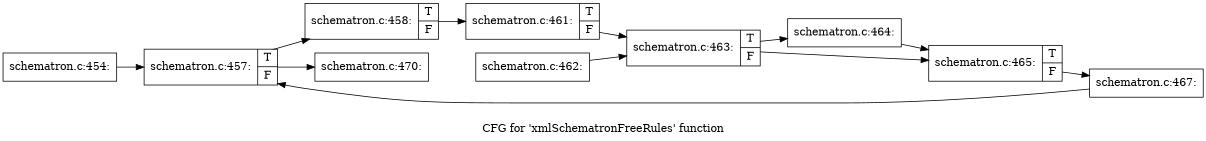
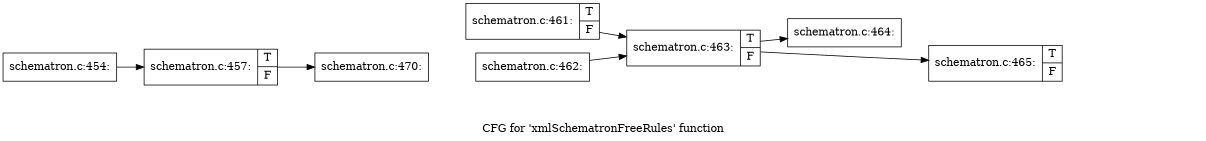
node "schematron.c:458:": removed
edge "schematron.c:464:" -> "schematron.c:465:": removed
node "schematron.c:467:": removed
